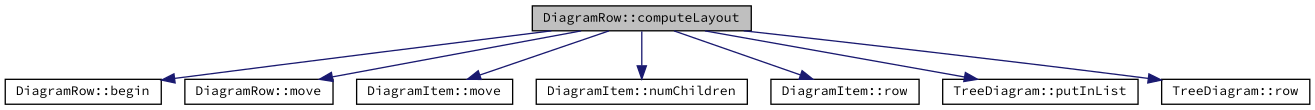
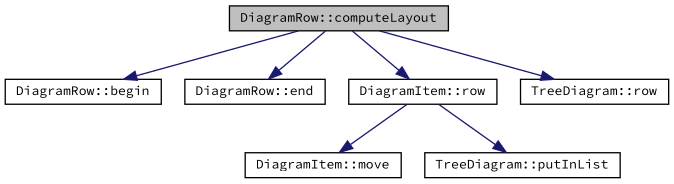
edge "DiagramRow::computeLayout" -> "DiagramItem::move": now "DiagramItem::row" -> "DiagramItem::move"
edge "DiagramRow::computeLayout" -> "TreeDiagram::putInList": now "DiagramItem::row" -> "TreeDiagram::putInList"
node "DiagramRow::move": label "DiagramRow::move" -> "DiagramRow::end"
node "DiagramItem::numChildren": removed
